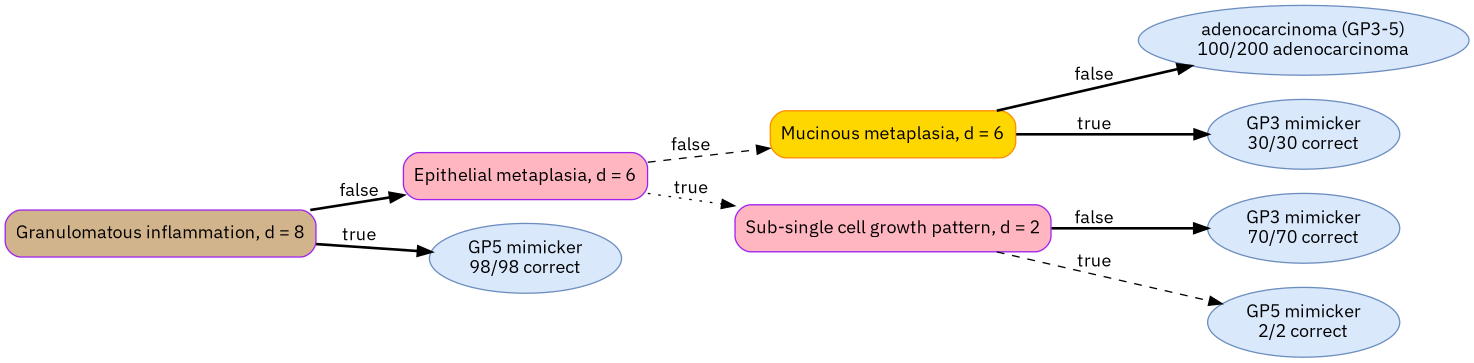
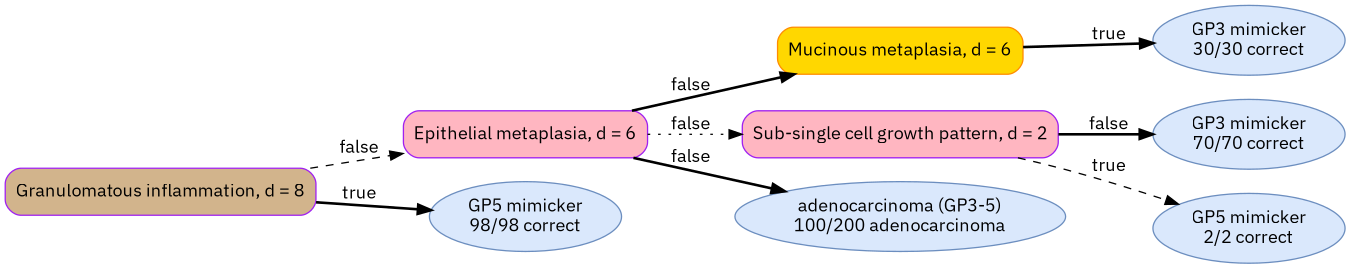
edge "Mucinous metaplasia, d = 6" -> "adenocarcinoma (GP3-5)": now "Epithelial metaplasia, d = 6" -> "adenocarcinoma (GP3-5)"
edge "Epithelial metaplasia, d = 6" -> "Mucinous metaplasia, d = 6": style dashed -> bold
edge "Epithelial metaplasia, d = 6" -> "Sub-single cell growth pattern, d = 2": label "true" -> "false"
edge "Granulomatous inflammation, d = 8" -> "Epithelial metaplasia, d = 6": style bold -> dashed
